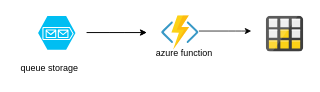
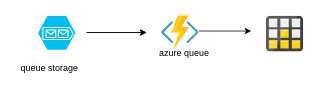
node "azure function": label "azure function" -> "azure queue"
